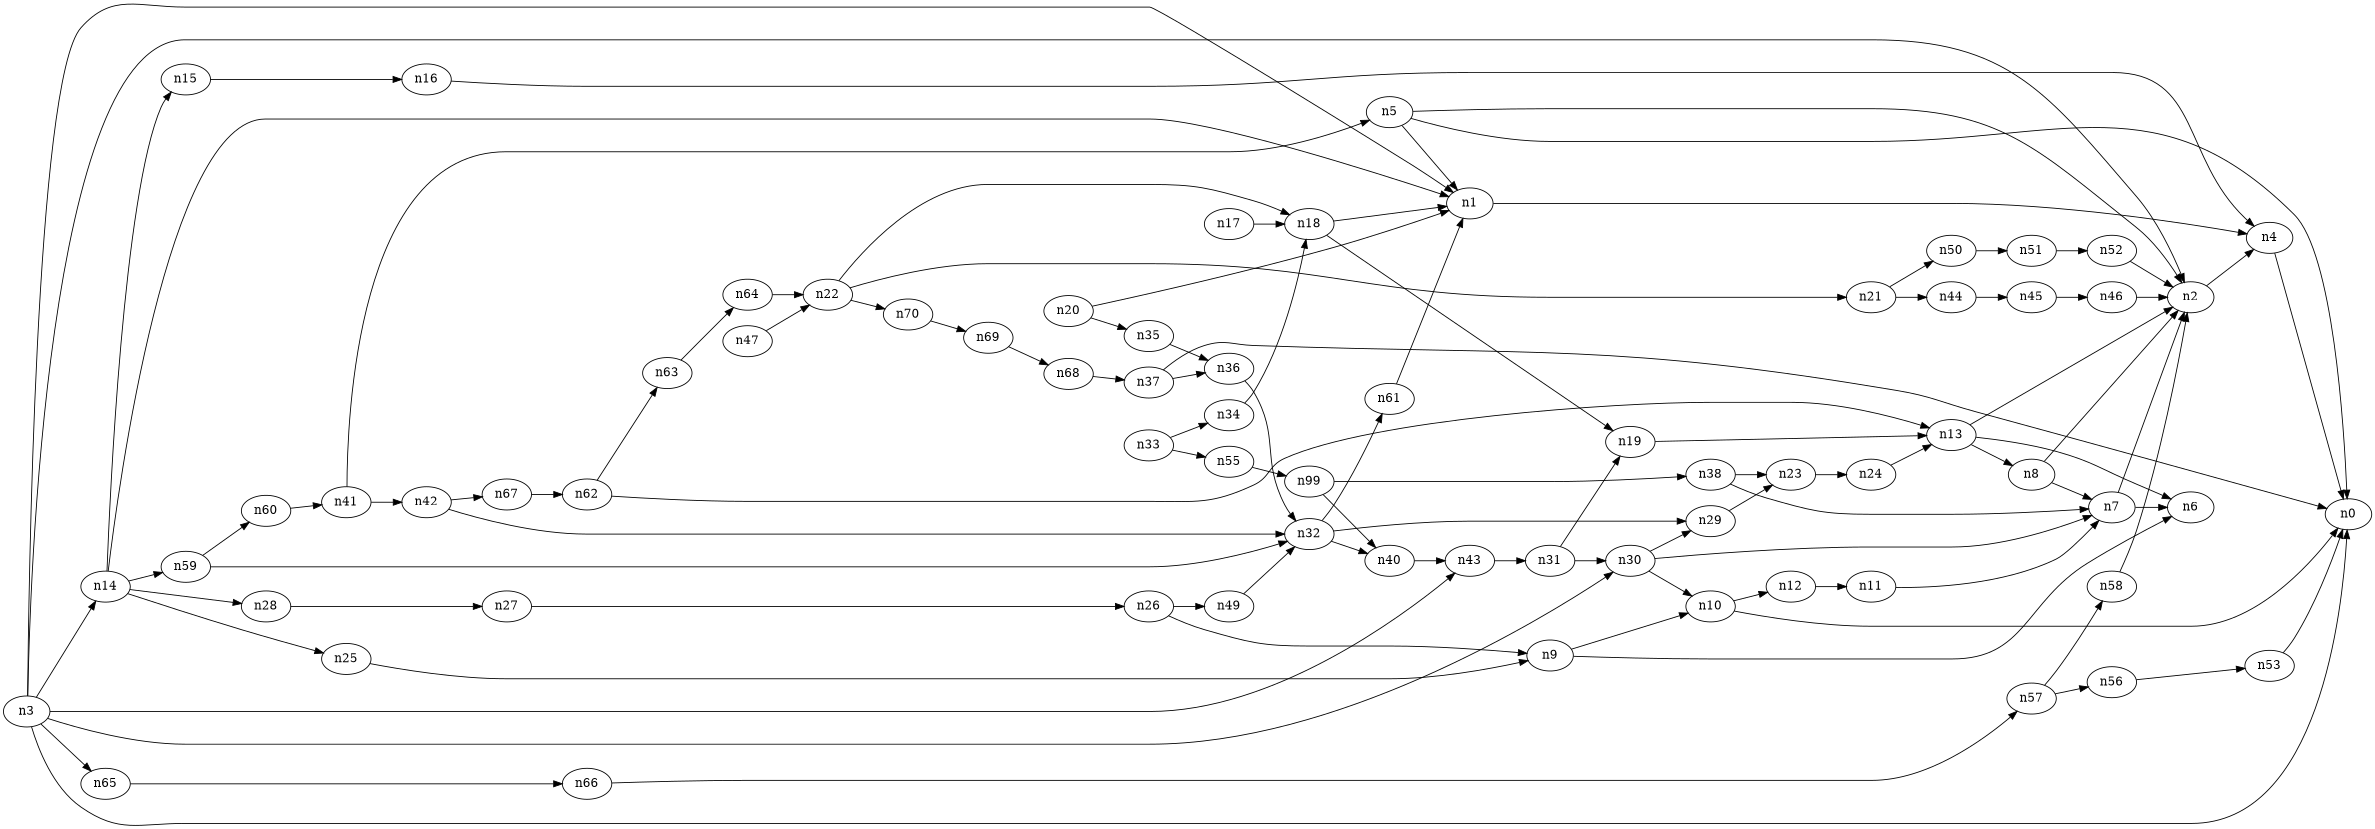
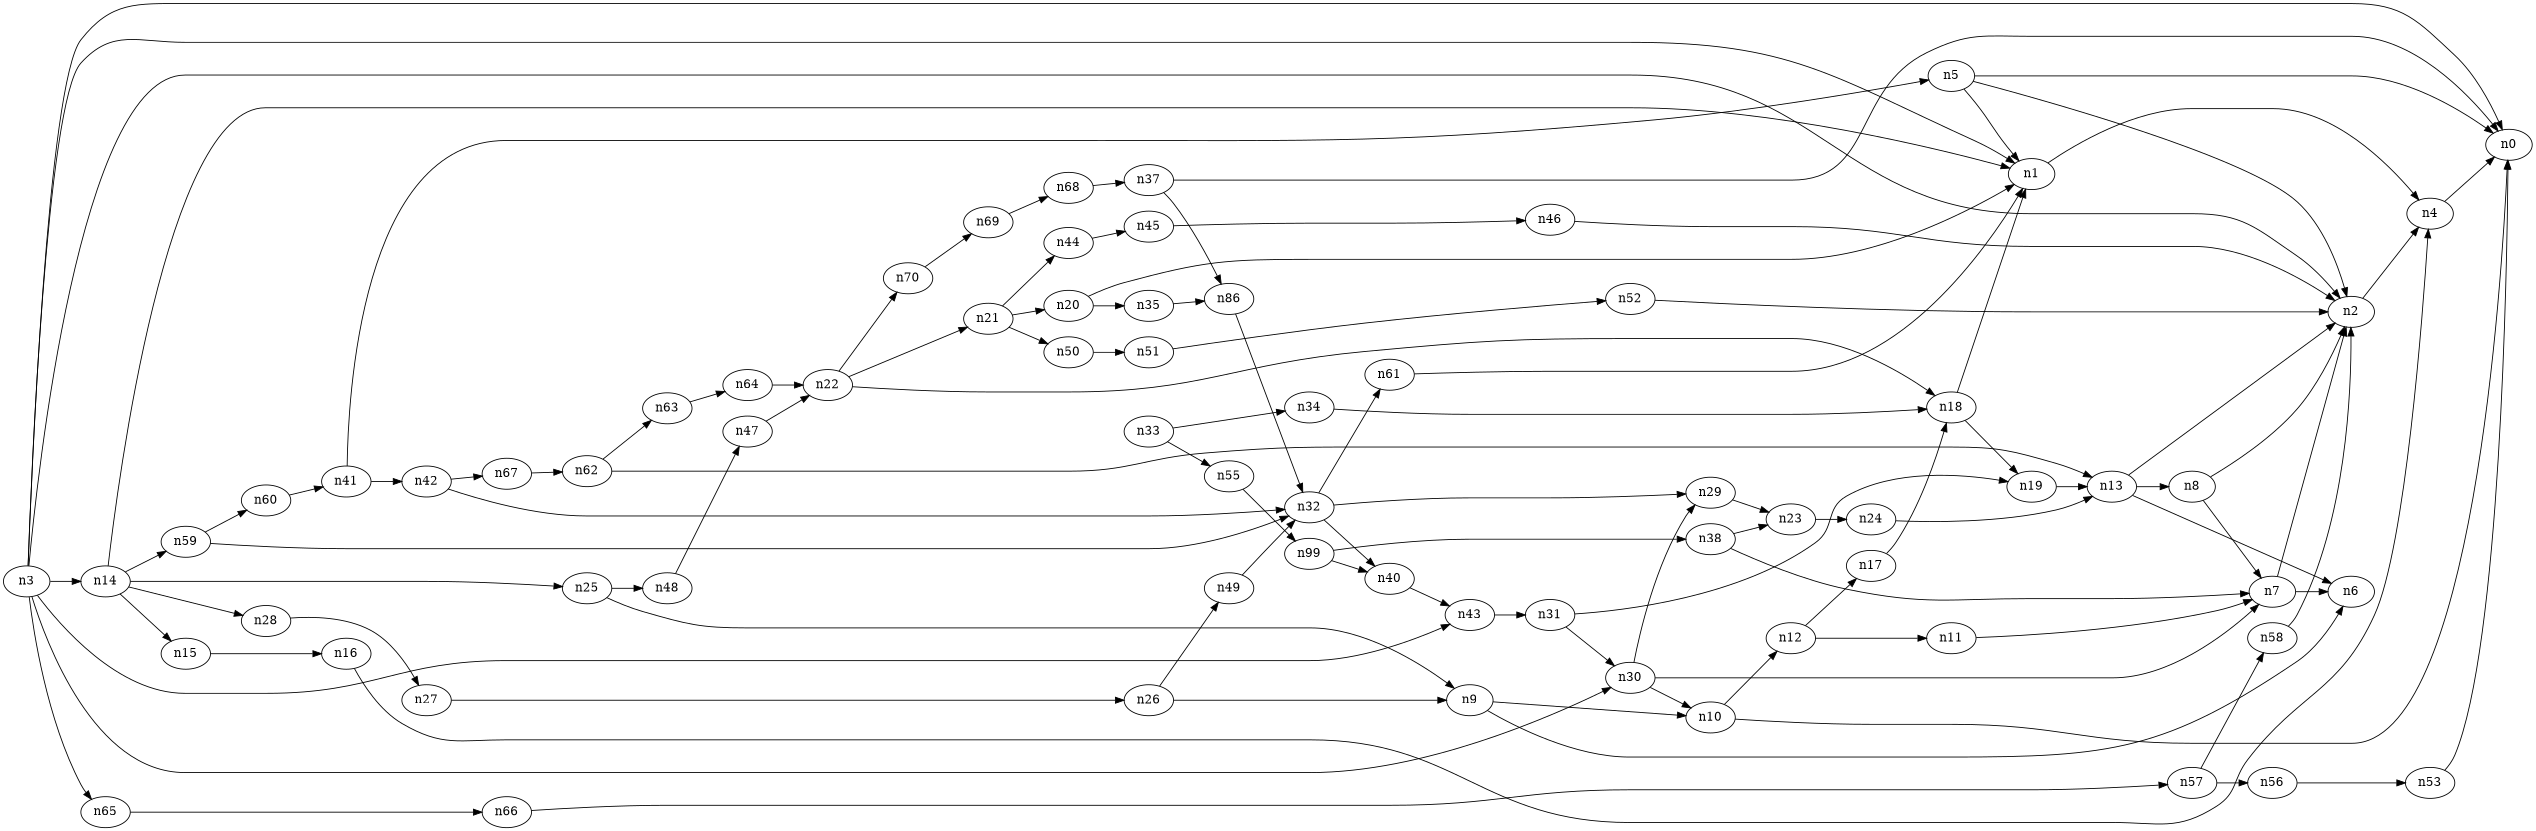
edge "n21" -> "n20": added
node "n36": label "n36" -> "n86"
node "n48": added
edge "n12" -> "n17": added
